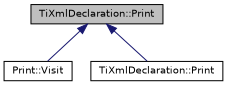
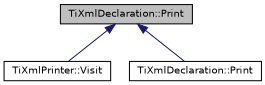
node "Print::Visit": label "Print::Visit" -> "TiXmlPrinter::Visit"
